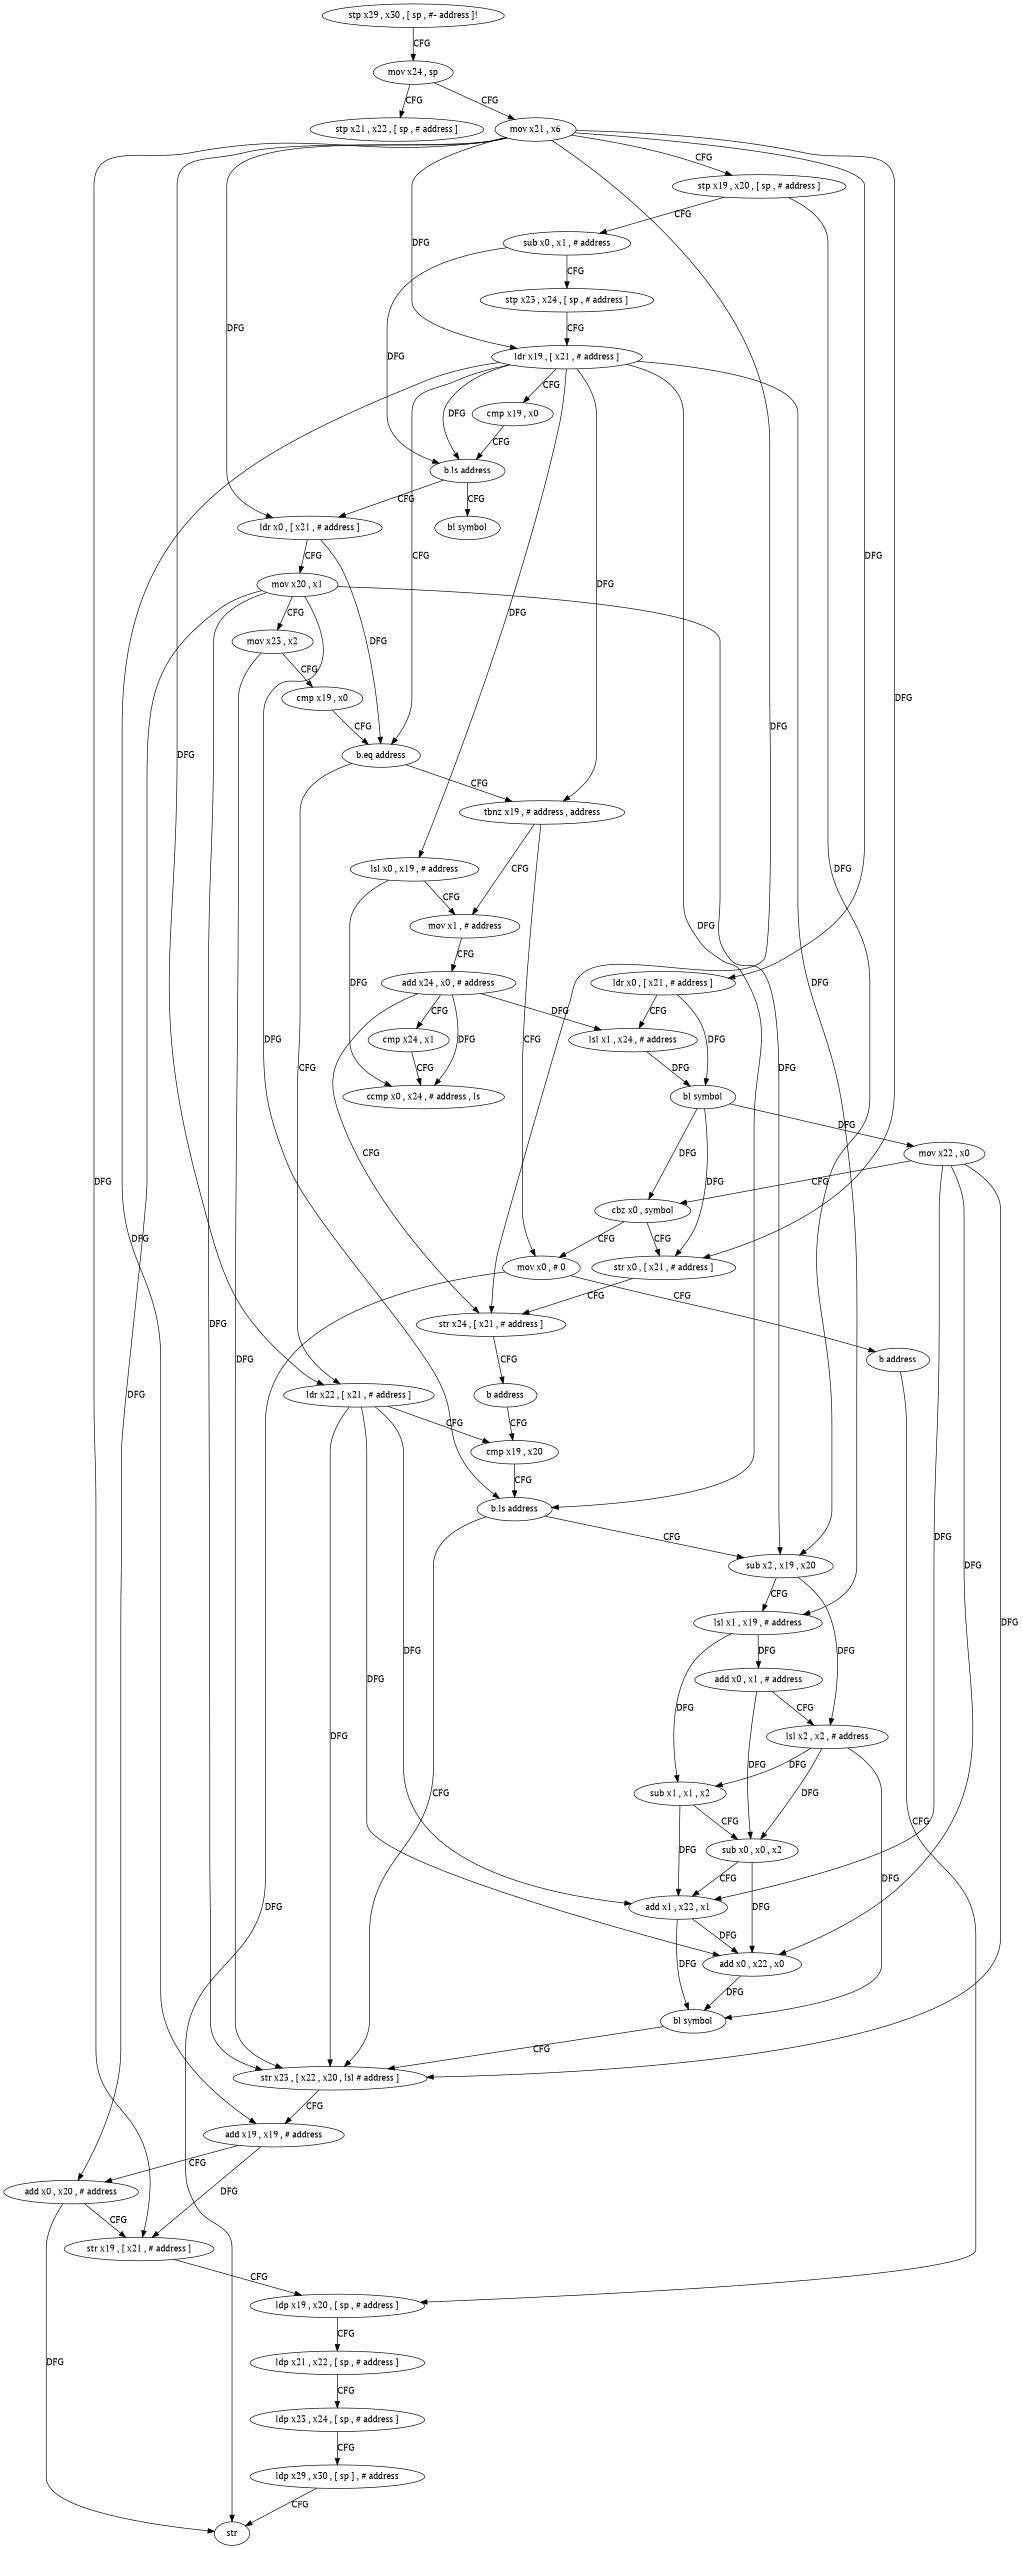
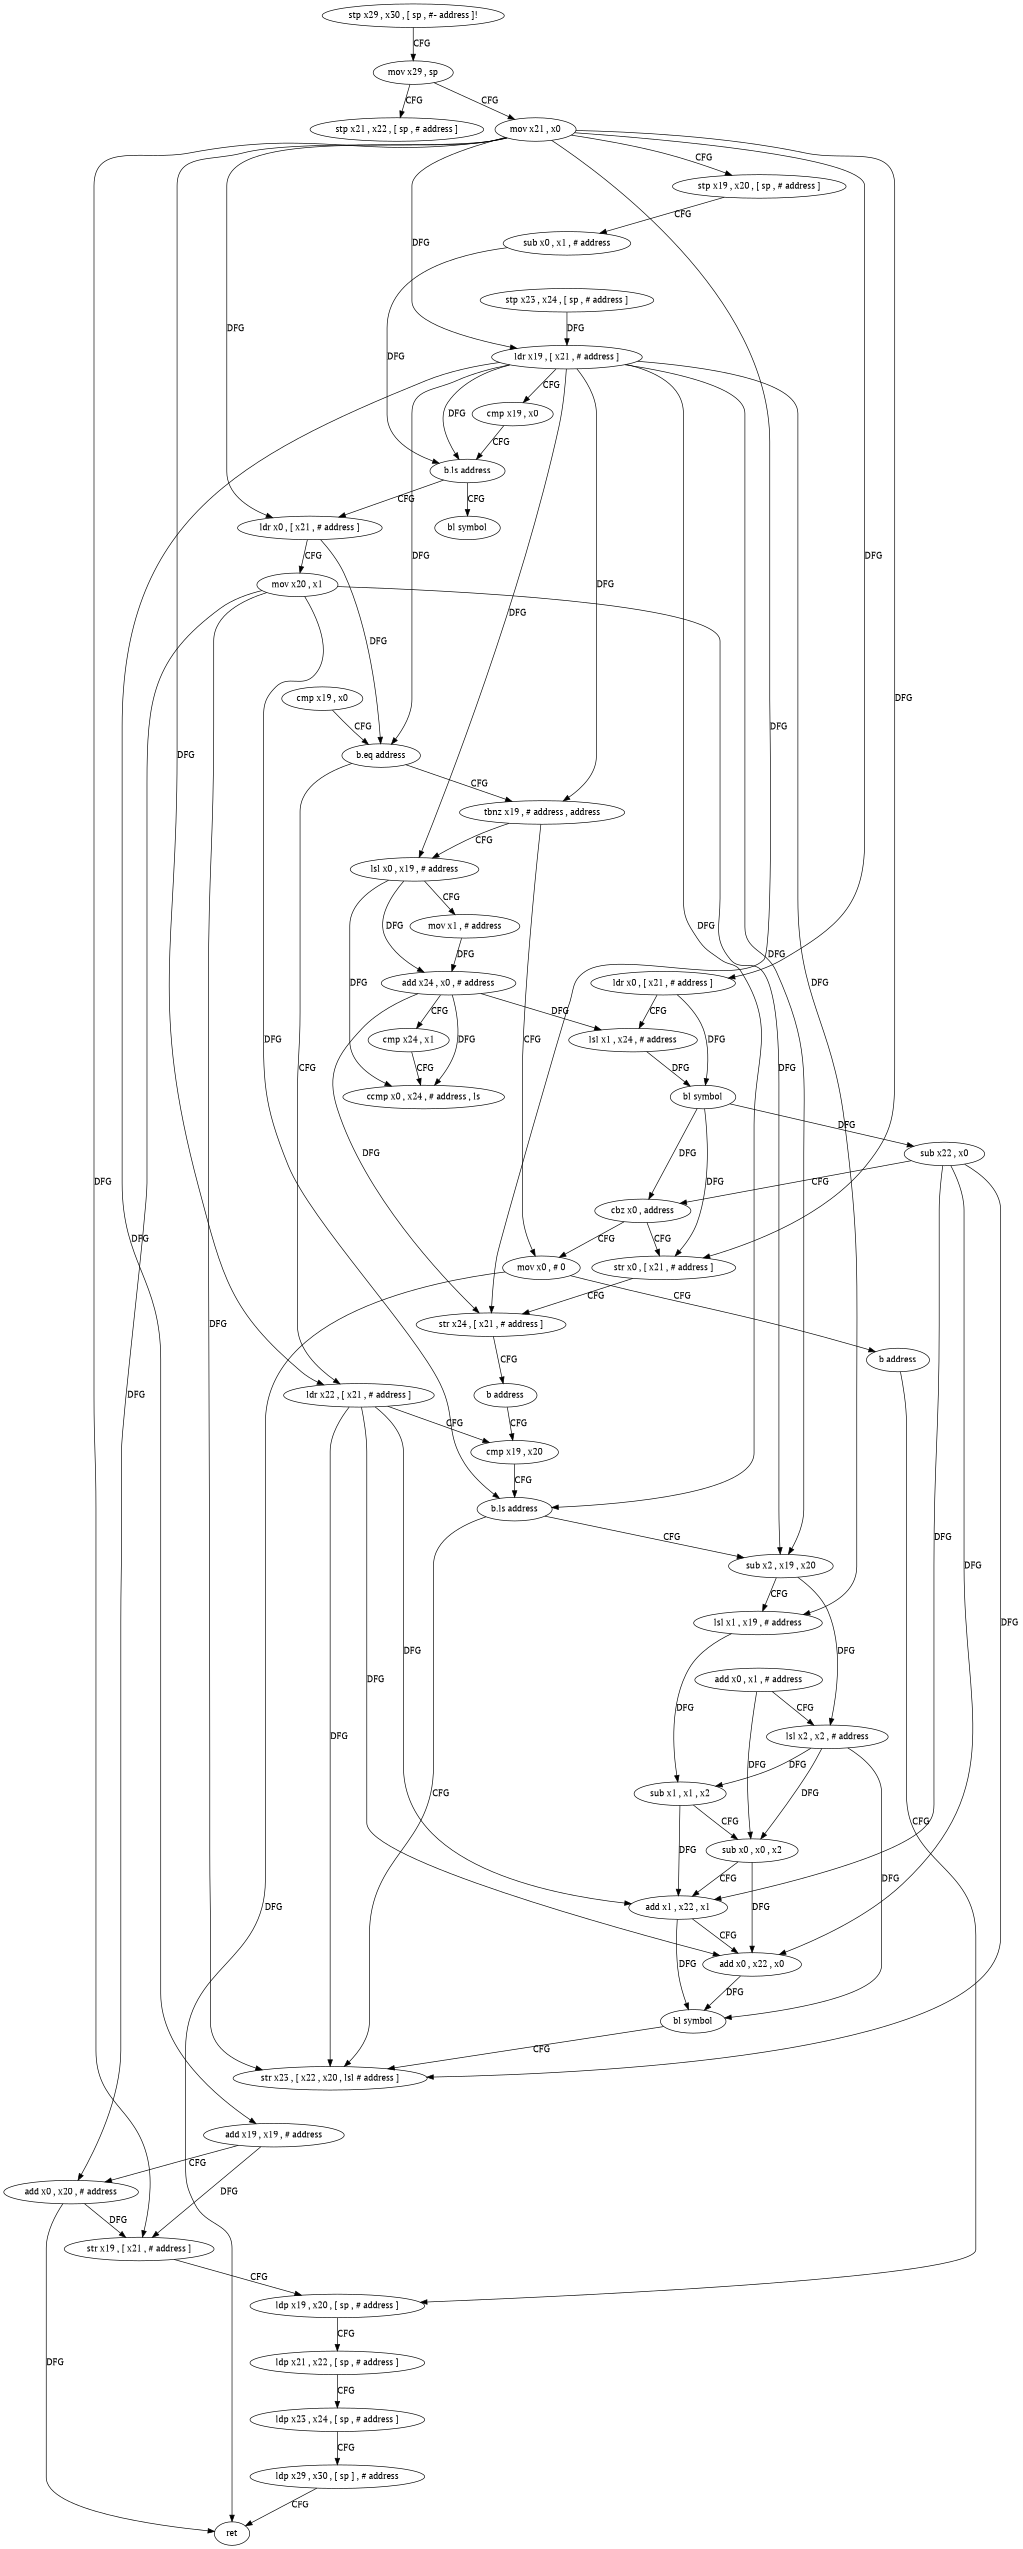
node "mov x24 , sp": label "mov x24 , sp" -> "mov x29 , sp"
node "mov x21 , x6": label "mov x21 , x6" -> "mov x21 , x0"
edge "sub x0 , x1 , # address" -> "stp x23 , x24 , [ sp , # address ]": removed, label "CFG"
edge "stp x23 , x24 , [ sp , # address ]" -> "ldr x19 , [ x21 , # address ]": label "CFG" -> "DFG"
edge "ldr x19 , [ x21 , # address ]" -> "b.eq address": label "CFG" -> "DFG"
node "mov x23 , x2": removed
edge "tbnz x19 , # address , address" -> "mov x1 , # address": now "tbnz x19 , # address , address" -> "lsl x0 , x19 , # address"
edge "stp x19 , x20 , [ sp , # address ]" -> "sub x2 , x19 , x20": now "ldr x19 , [ x21 , # address ]" -> "sub x2 , x19 , x20"
edge "lsl x0 , x19 , # address" -> "add x24 , x0 , # address": added, label "DFG"
edge "mov x1 , # address" -> "add x24 , x0 , # address": label "CFG" -> "DFG"
edge "add x24 , x0 , # address" -> "str x24 , [ x21 , # address ]": label "CFG" -> "DFG"
node "mov x22 , x0": label "mov x22 , x0" -> "sub x22 , x0"
node "cbz x0 , symbol": label "cbz x0 , symbol" -> "cbz x0 , address"
edge "lsl x1 , x19 , # address" -> "add x0 , x1 , # address": removed, label "DFG"
edge "add x1 , x22 , x1" -> "add x0 , x22 , x0": label "DFG" -> "CFG"
edge "str x23 , [ x22 , x20 , lsl # address ]" -> "add x19 , x19 , # address": removed, label "CFG"
edge "add x0 , x20 , # address" -> "str x19 , [ x21 , # address ]": label "CFG" -> "DFG"
node "str": label "str" -> "ret"
